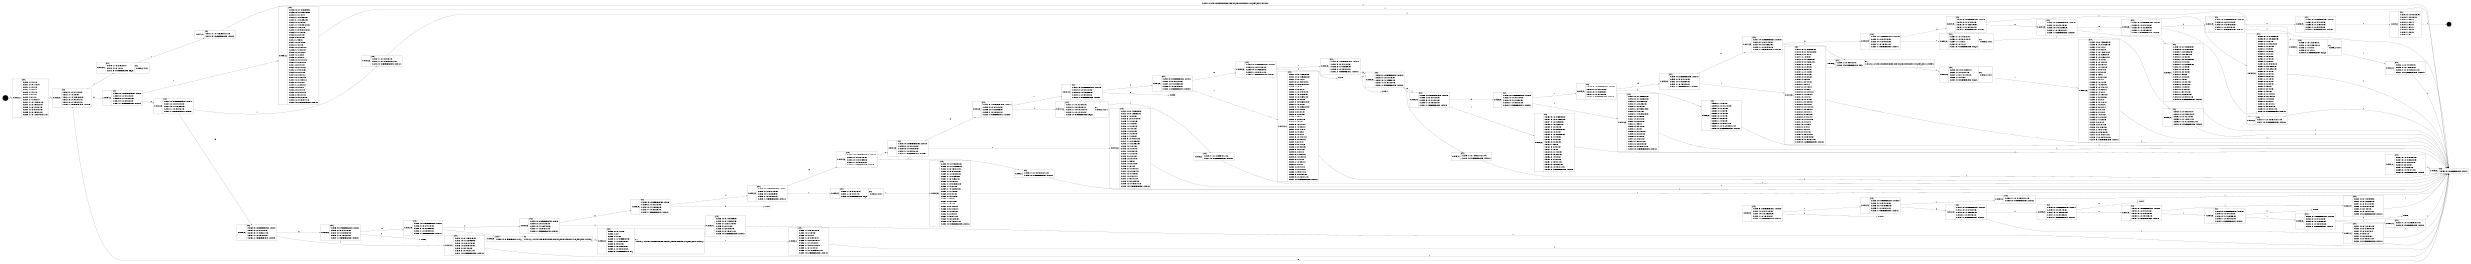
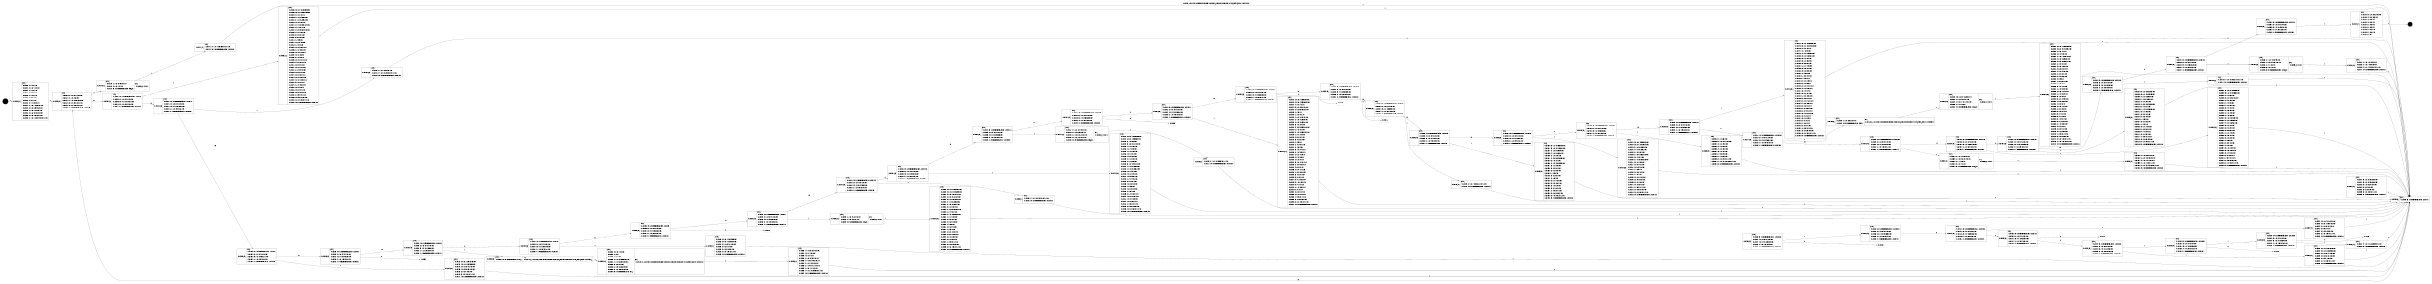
node "0x402001 [12]": removed
